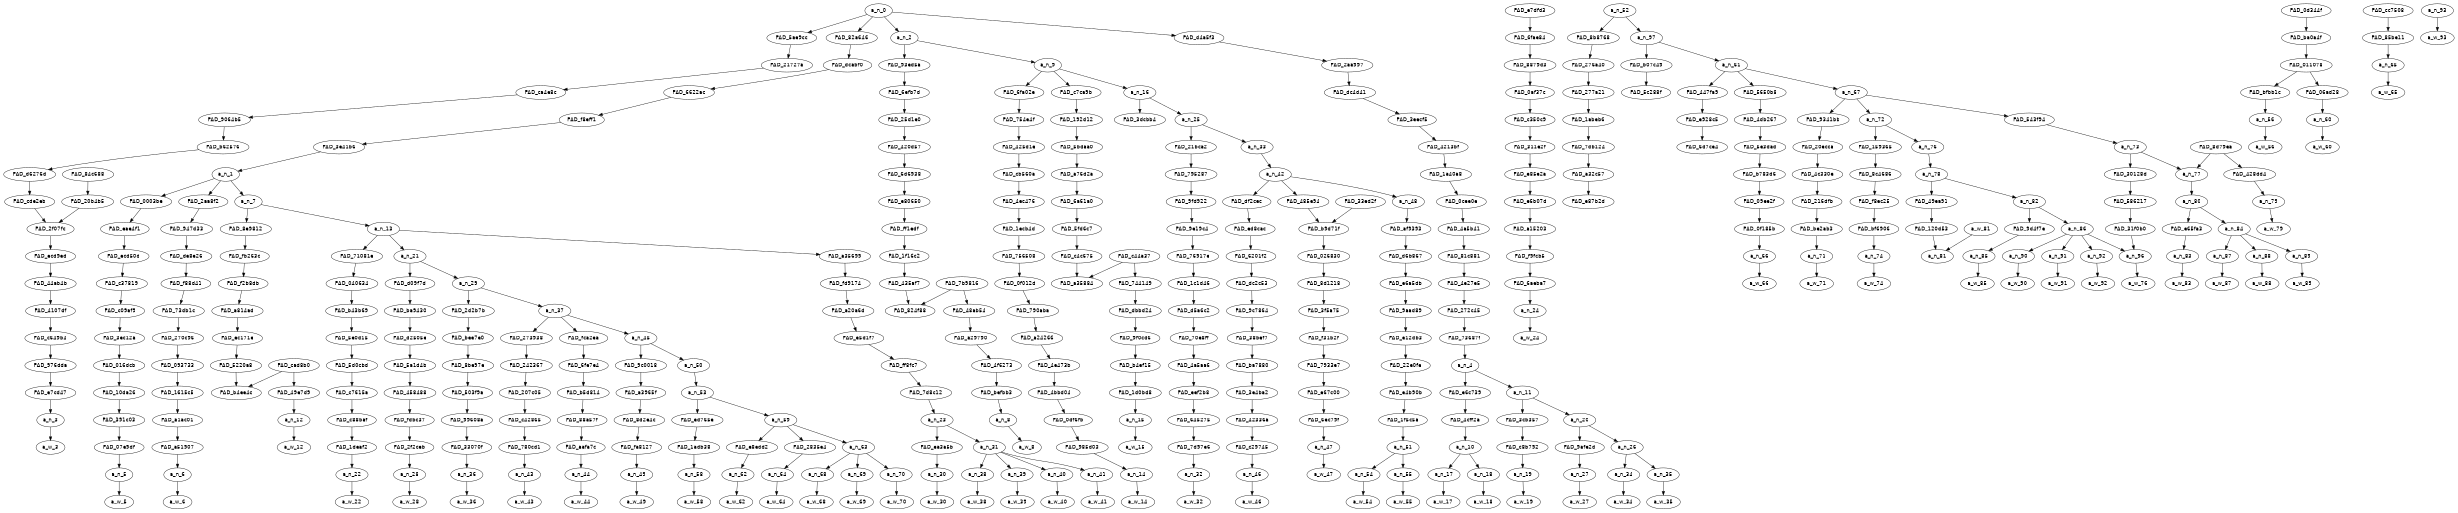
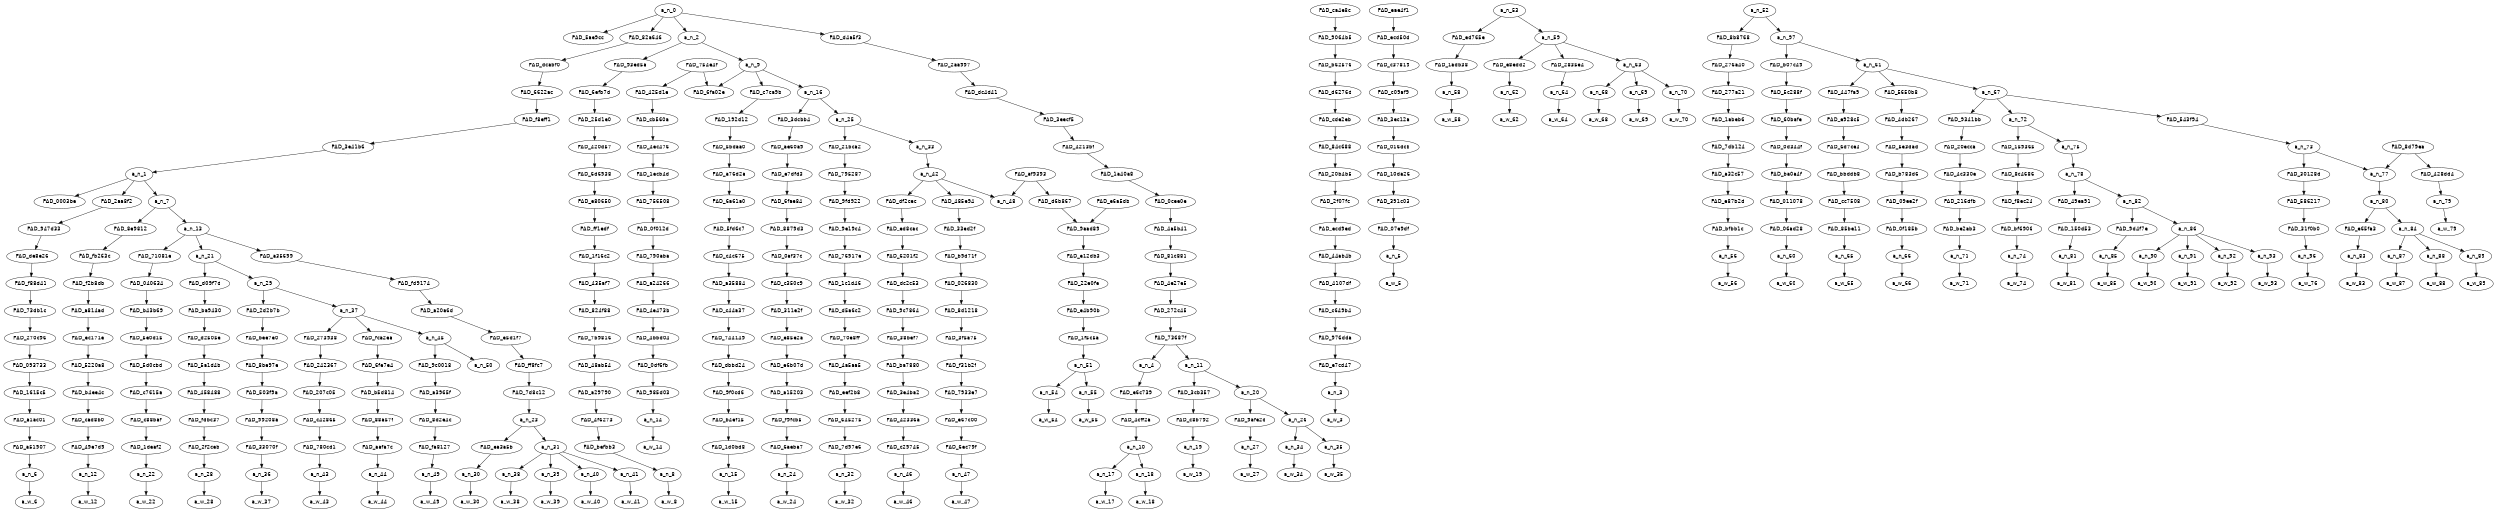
node "PAD_21727a": removed
edge "PAD_011078" -> "PAD_bfbb1c": now "PAD_e87b2d" -> "PAD_bfbb1c"
edge "PAD_6fa02e" -> "PAD_754e4f": reversed
node "PAD_60bafe": added
node "PAD_ae60a9": added
node "a_n_76": label "a_n_76" -> "a_n_75"
node "PAD_bbddb8": added
node "PAD_f8ec25": label "PAD_f8ec25" -> "PAD_f8ec24"
edge "PAD_cde2eb" -> "PAD_2f07fc": now "PAD_cde2eb" -> "PAD_84c688"
edge "PAD_0003be" -> "PAD_eae4f1": removed
edge "PAD_485e94" -> "PAD_b9d71f": now "PAD_485e94" -> "PAD_33ed2f"
edge "a_n_48" -> "PAD_af9393": reversed
node "PAD_120d53": label "PAD_120d53" -> "PAD_150d53"
edge "a_w_81" -> "a_n_81": reversed
edge "a_n_86" -> "a_n_96": now "a_n_86" -> "a_n_93"
edge "PAD_d6b867" -> "PAD_e6a5db": now "PAD_d6b867" -> "PAD_9aad89"
edge "PAD_c44a37" -> "PAD_a35884": reversed
edge "PAD_7b9816" -> "PAD_824f88": reversed
node "PAD_4a5aa6": label "PAD_4a5aa6" -> "PAD_4a5aa5"
edge "a_n_50" -> "a_n_53": removed
edge "PAD_cad8b0" -> "PAD_b4ee4c": reversed
edge "a_n_4" -> "a_n_11": now "PAD_73687f" -> "a_n_11"
node "PAD_99608a": label "PAD_99608a" -> "PAD_99208a"
node "a_w_36": label "a_w_36" -> "a_w_37"
